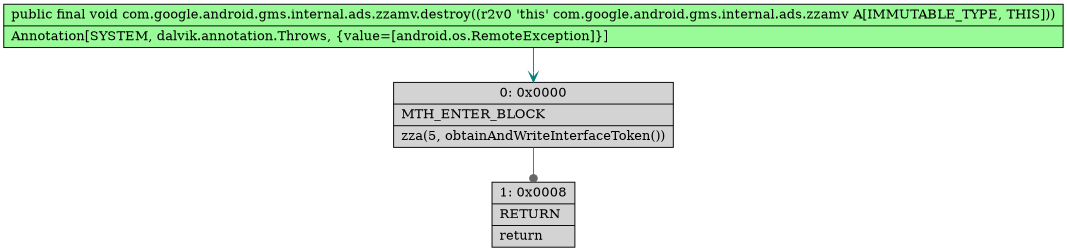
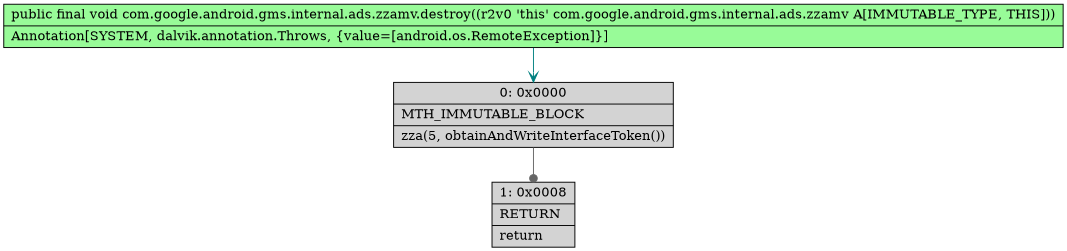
node "0: 0x0000": text "MTH_ENTER_BLOCK" -> "MTH_IMMUTABLE_BLOCK"
